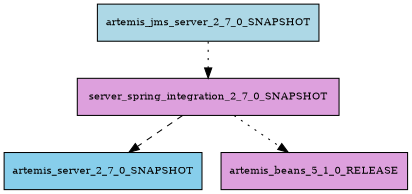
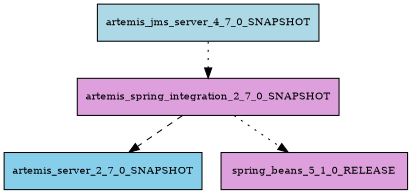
node "artemis_jms_server_2_7_0_SNAPSHOT": label "artemis_jms_server_2_7_0_SNAPSHOT" -> "artemis_jms_server_4_7_0_SNAPSHOT"
node "server_spring_integration_2_7_0_SNAPSHOT": label "server_spring_integration_2_7_0_SNAPSHOT" -> "artemis_spring_integration_2_7_0_SNAPSHOT"
node "artemis_beans_5_1_0_RELEASE": label "artemis_beans_5_1_0_RELEASE" -> "spring_beans_5_1_0_RELEASE"
